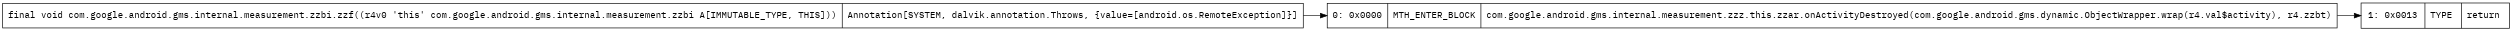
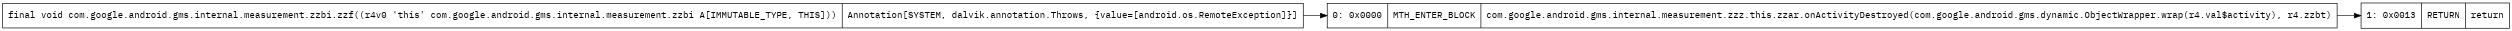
node "1: 0x0013": text "TYPE" -> "RETURN"
